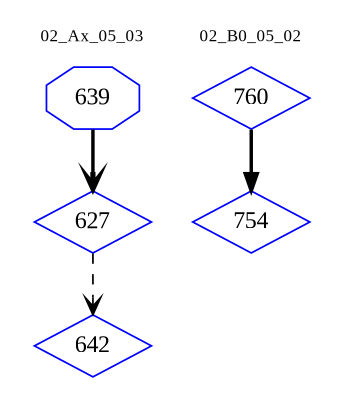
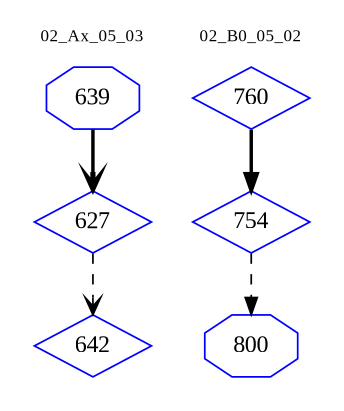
node "800": added
